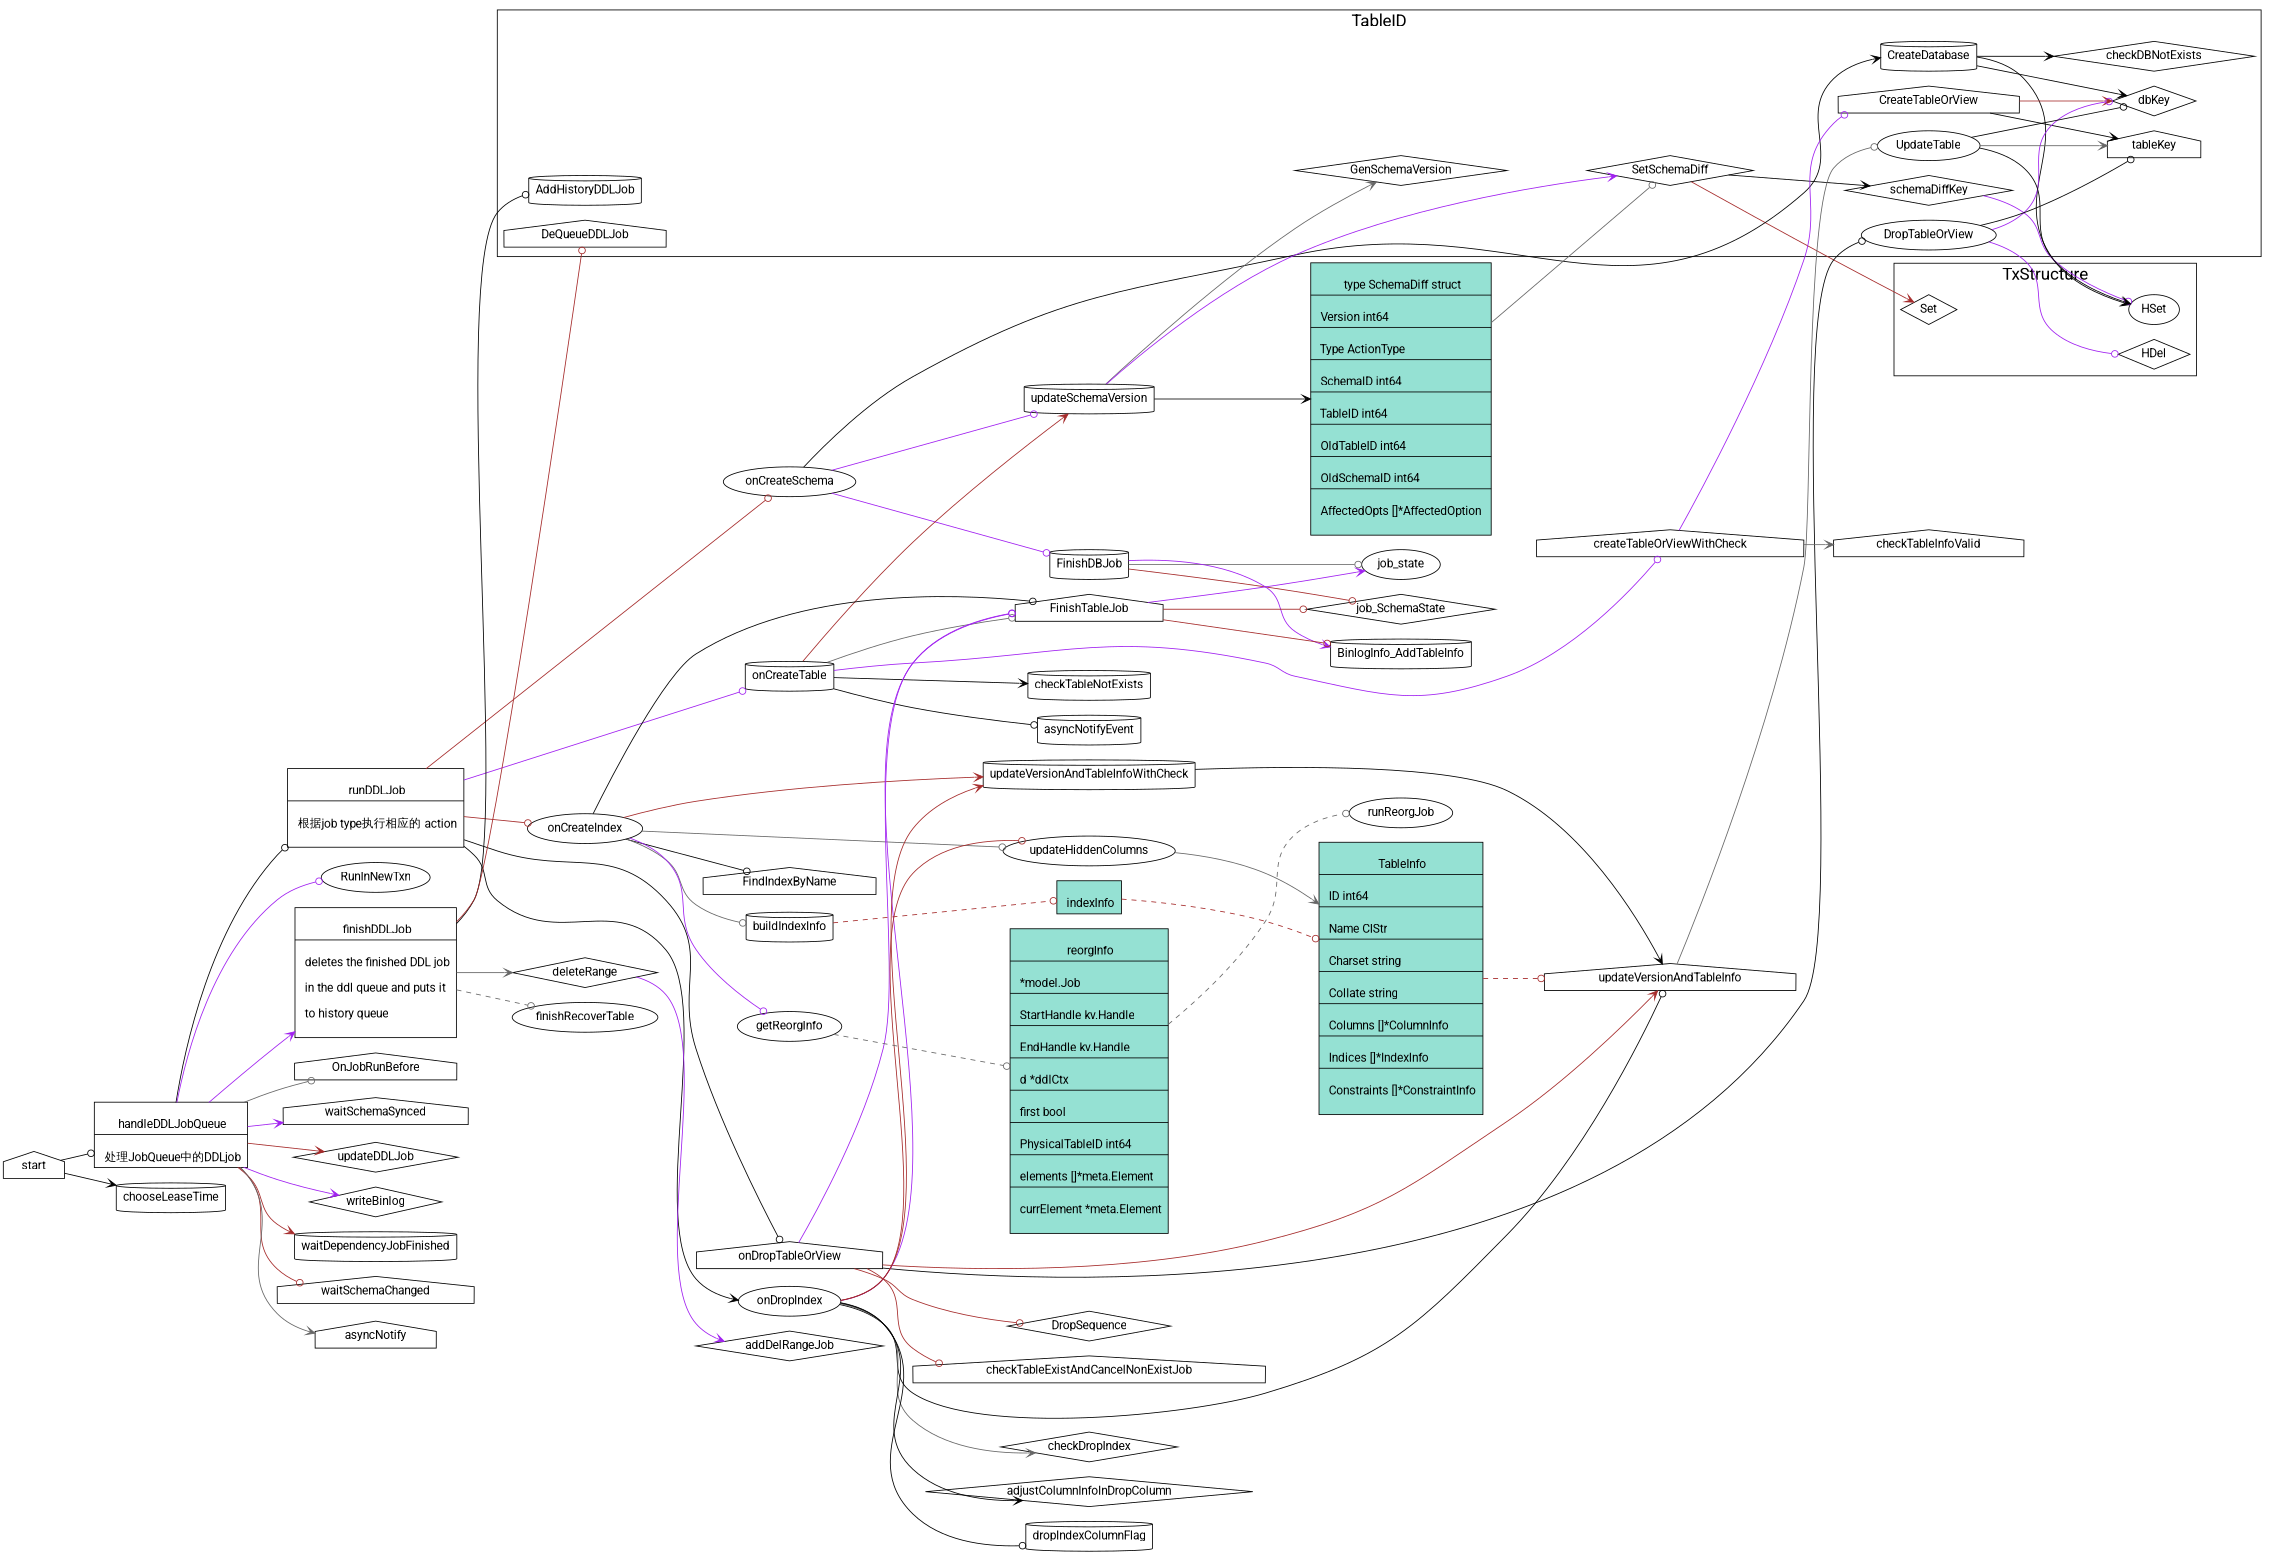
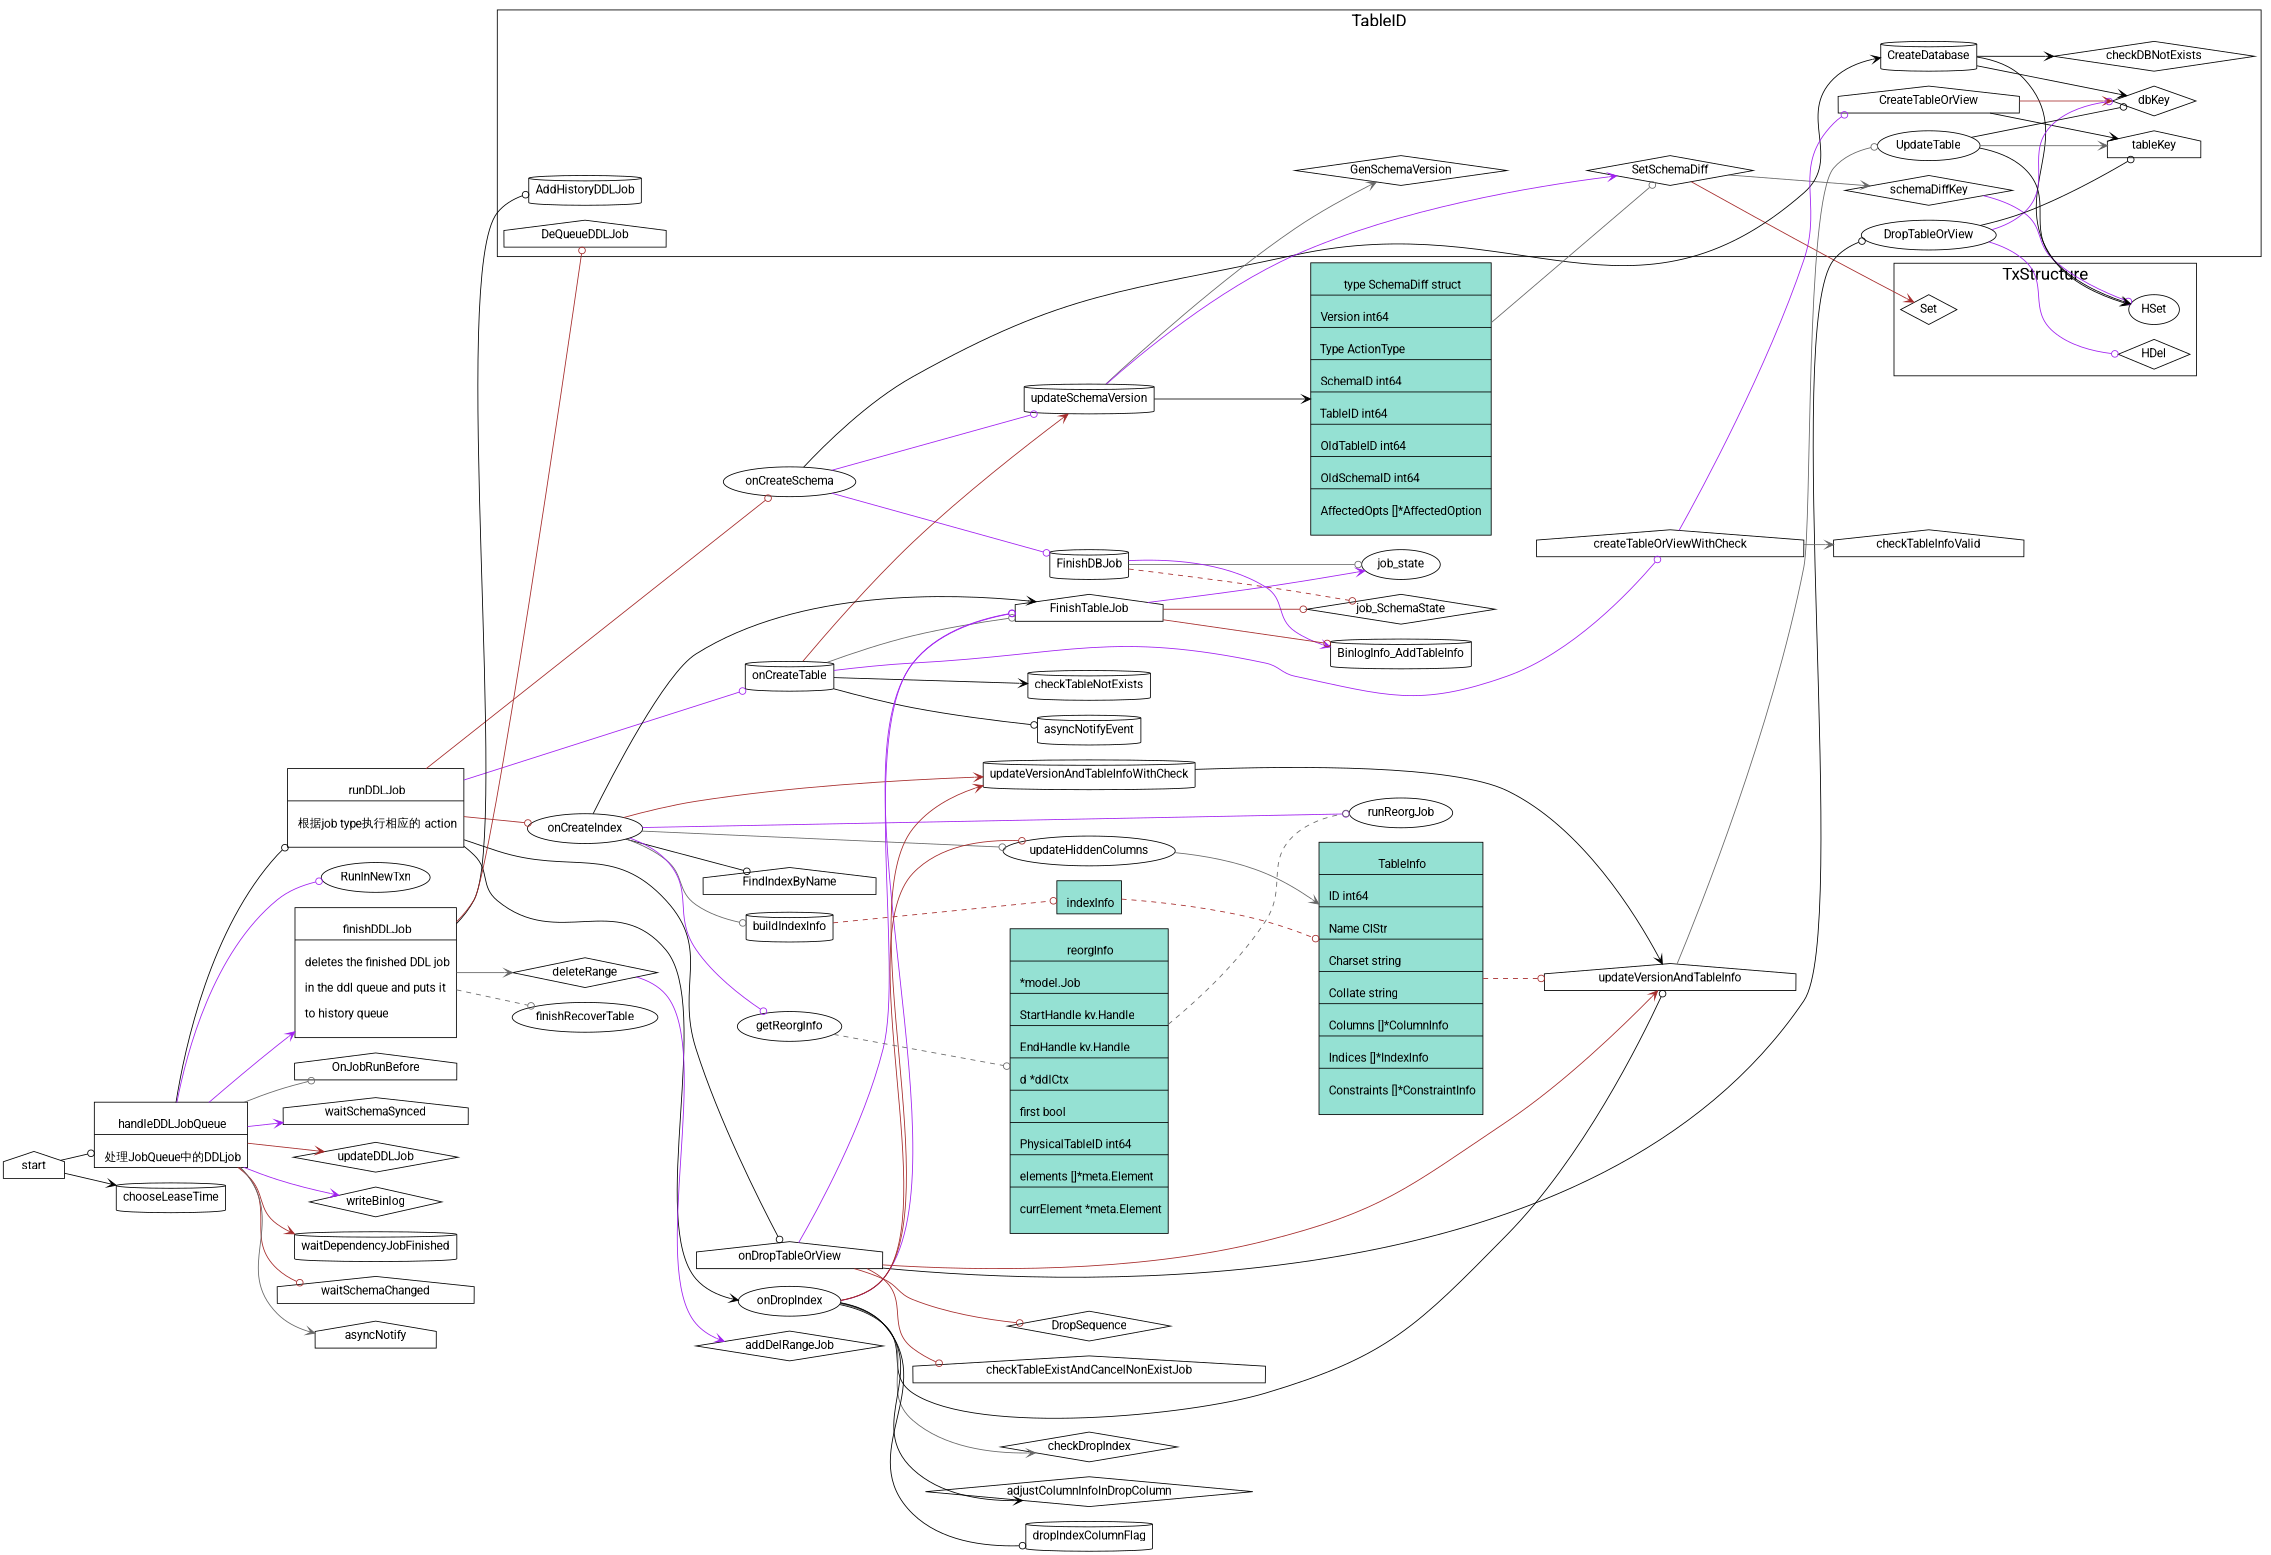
edge "SetSchemaDiff" -> "schemaDiffKey": color black -> gray40
edge "FinishDBJob" -> "job_SchemaState": style solid -> dashed
edge "onCreateIndex" -> "FinishTableJob": arrowhead odot -> vee
edge "onCreateIndex" -> "runReorgJob": added
